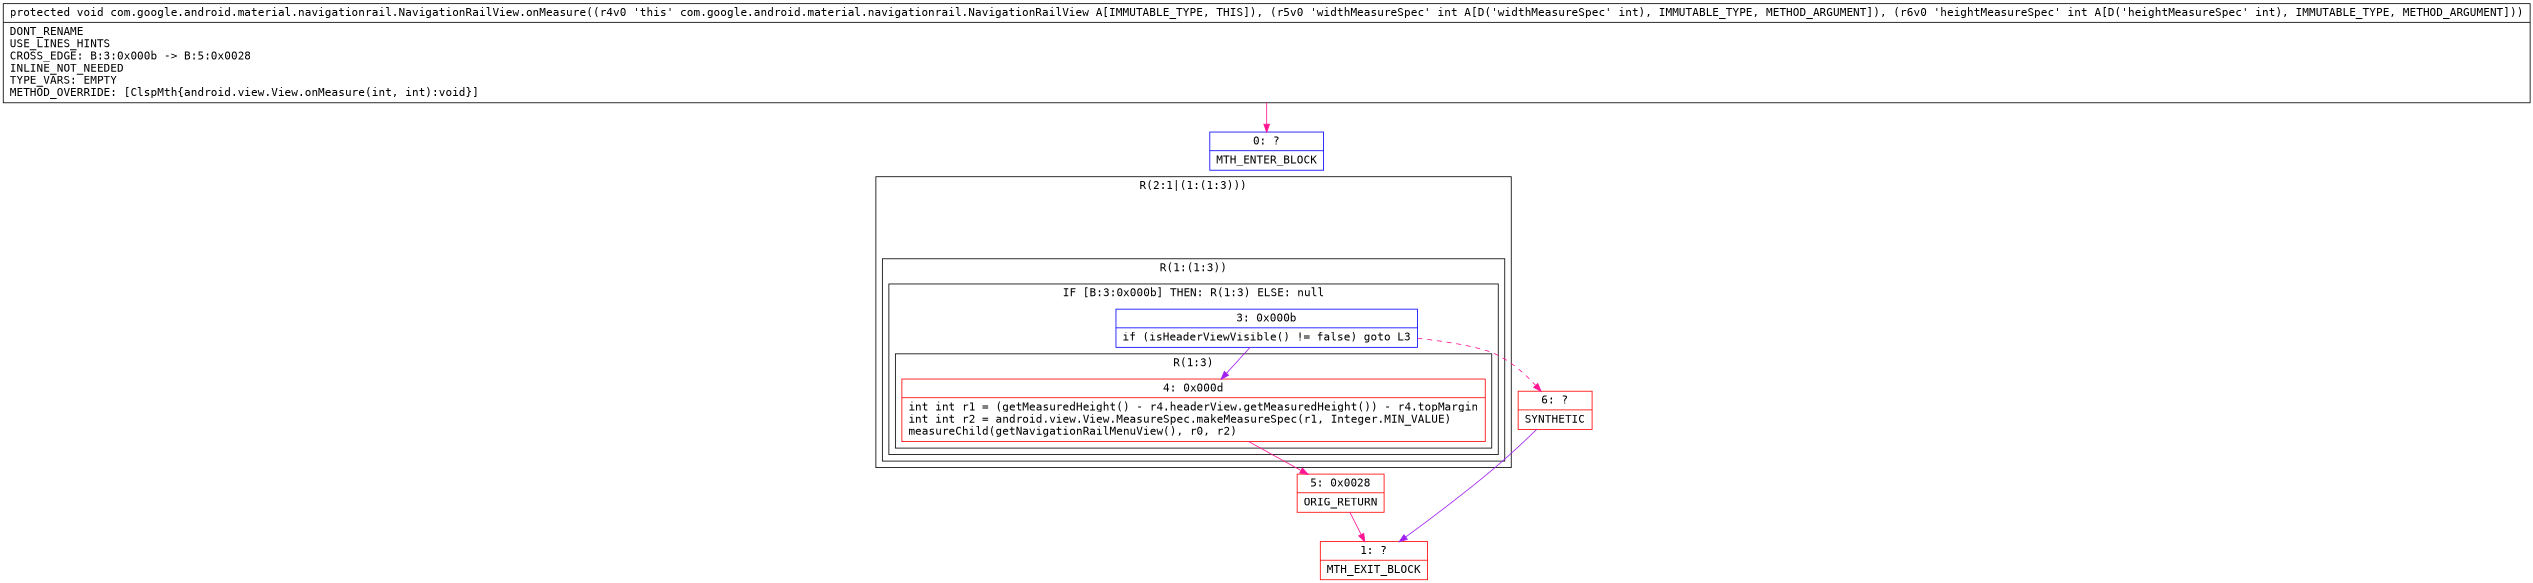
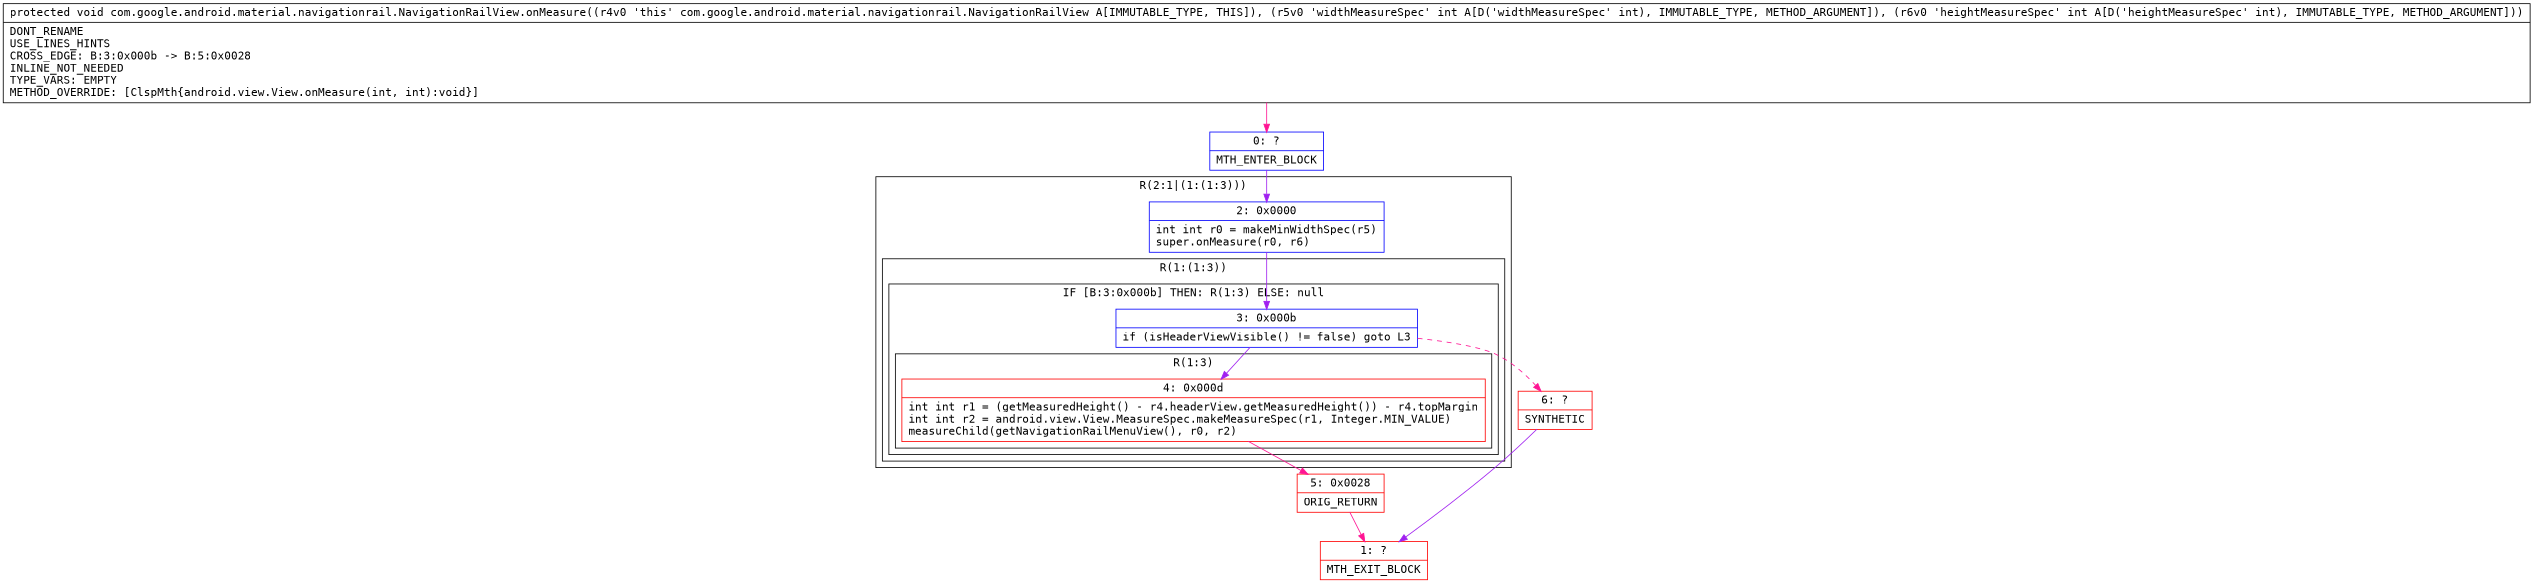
node "2: 0x0000": added
